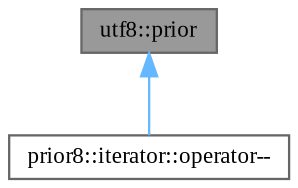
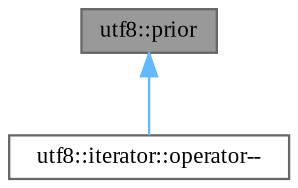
node "prior8::iterator::operator--": label "prior8::iterator::operator--" -> "utf8::iterator::operator--"
